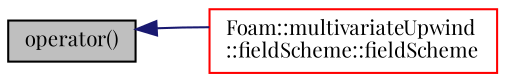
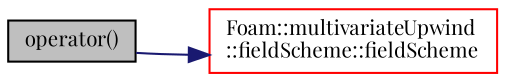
edge "Foam::multivariateUpwind ::fieldScheme::fieldScheme" -> "operator()": reversed
